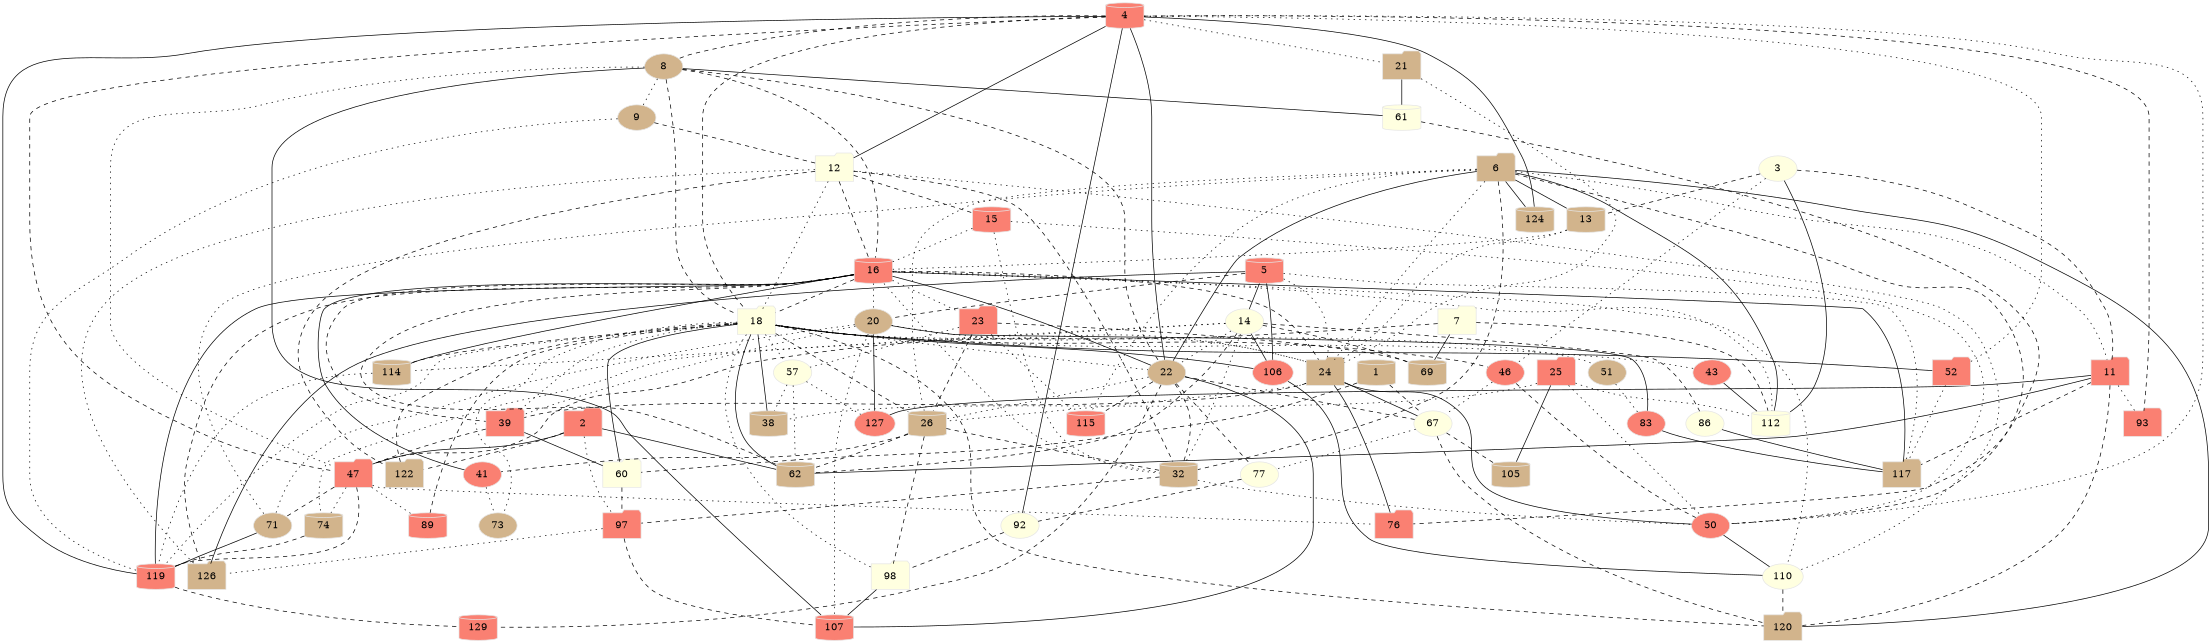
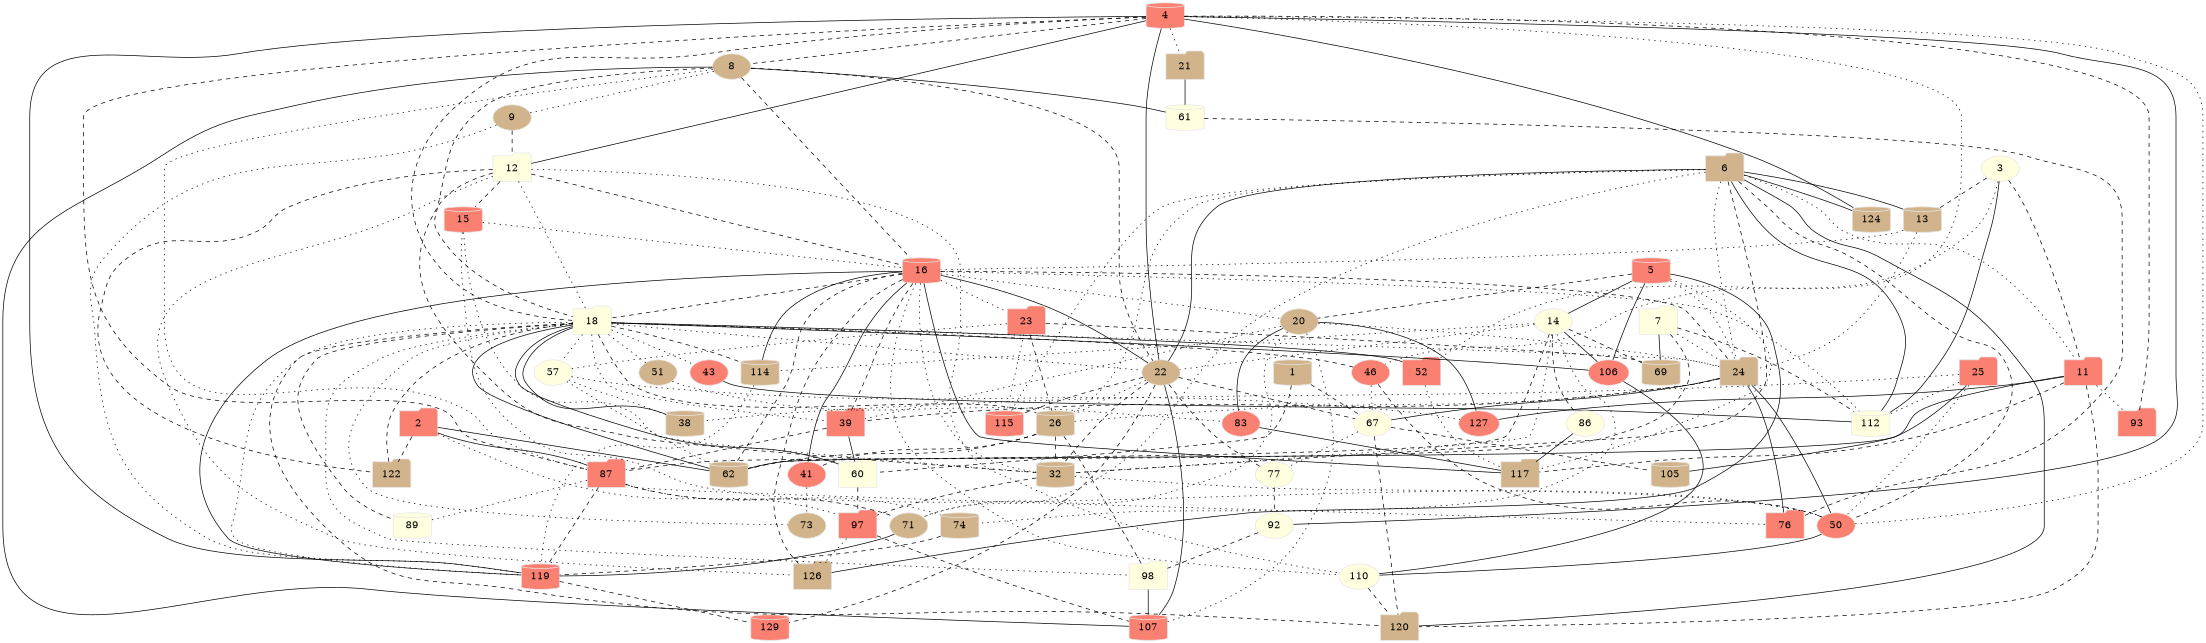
edge "21" -- "24": now "7" -- "24"
node "47": label "47" -> "87"
node "89": fillcolor salmon -> lightyellow
